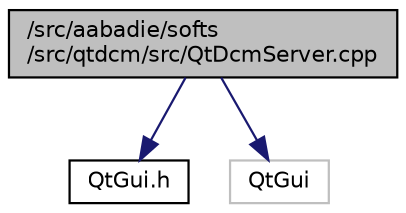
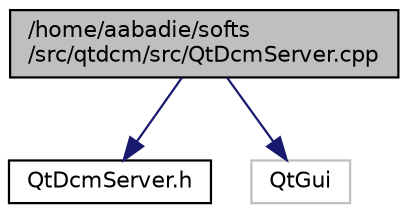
node "/src/aabadie/softs /src/qtdcm/src/QtDcmServer.cpp": label "/src/aabadie/softs /src/qtdcm/src/QtDcmServer.cpp" -> "/home/aabadie/softs /src/qtdcm/src/QtDcmServer.cpp"
node "QtGui.h": label "QtGui.h" -> "QtDcmServer.h"
